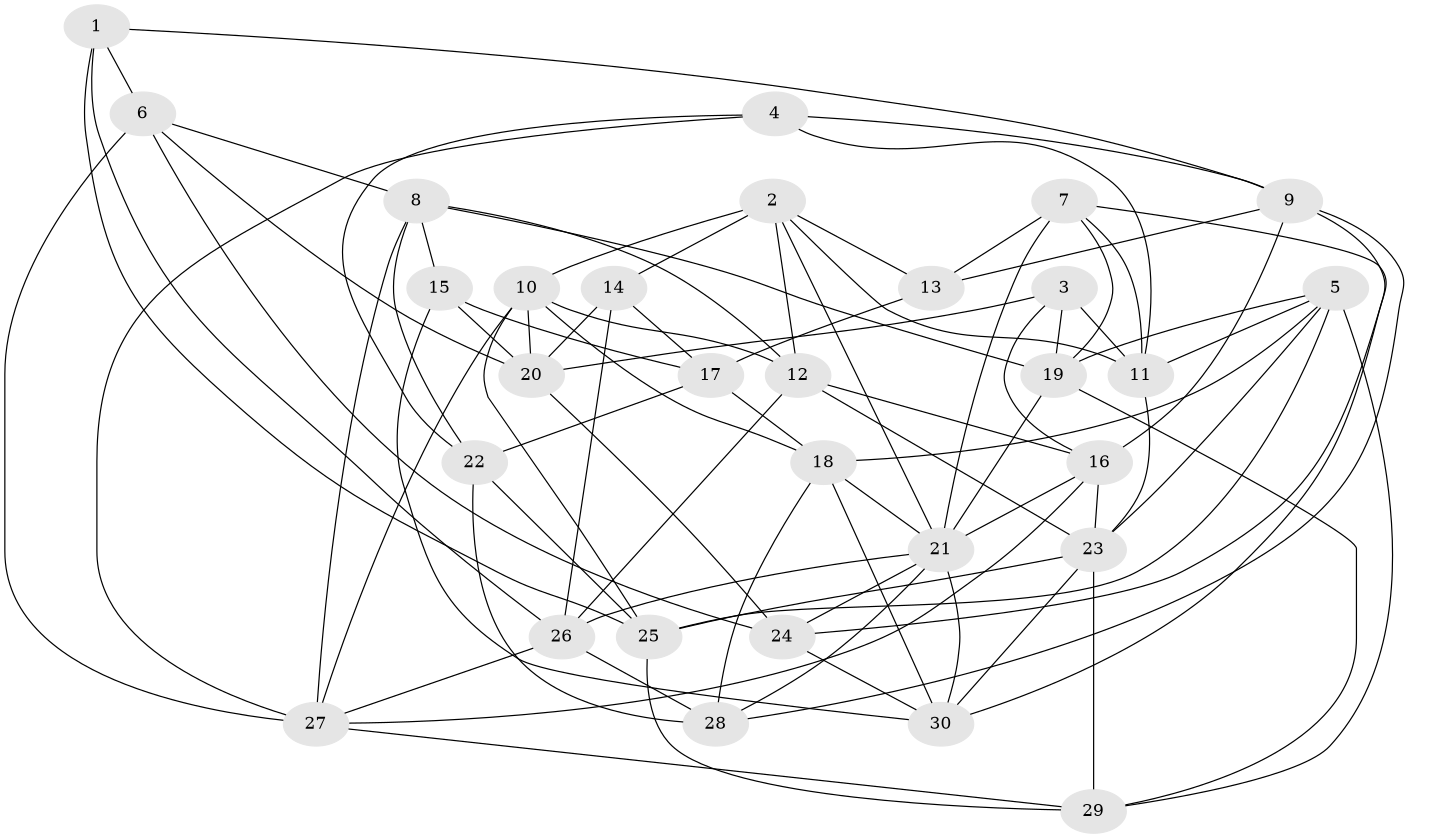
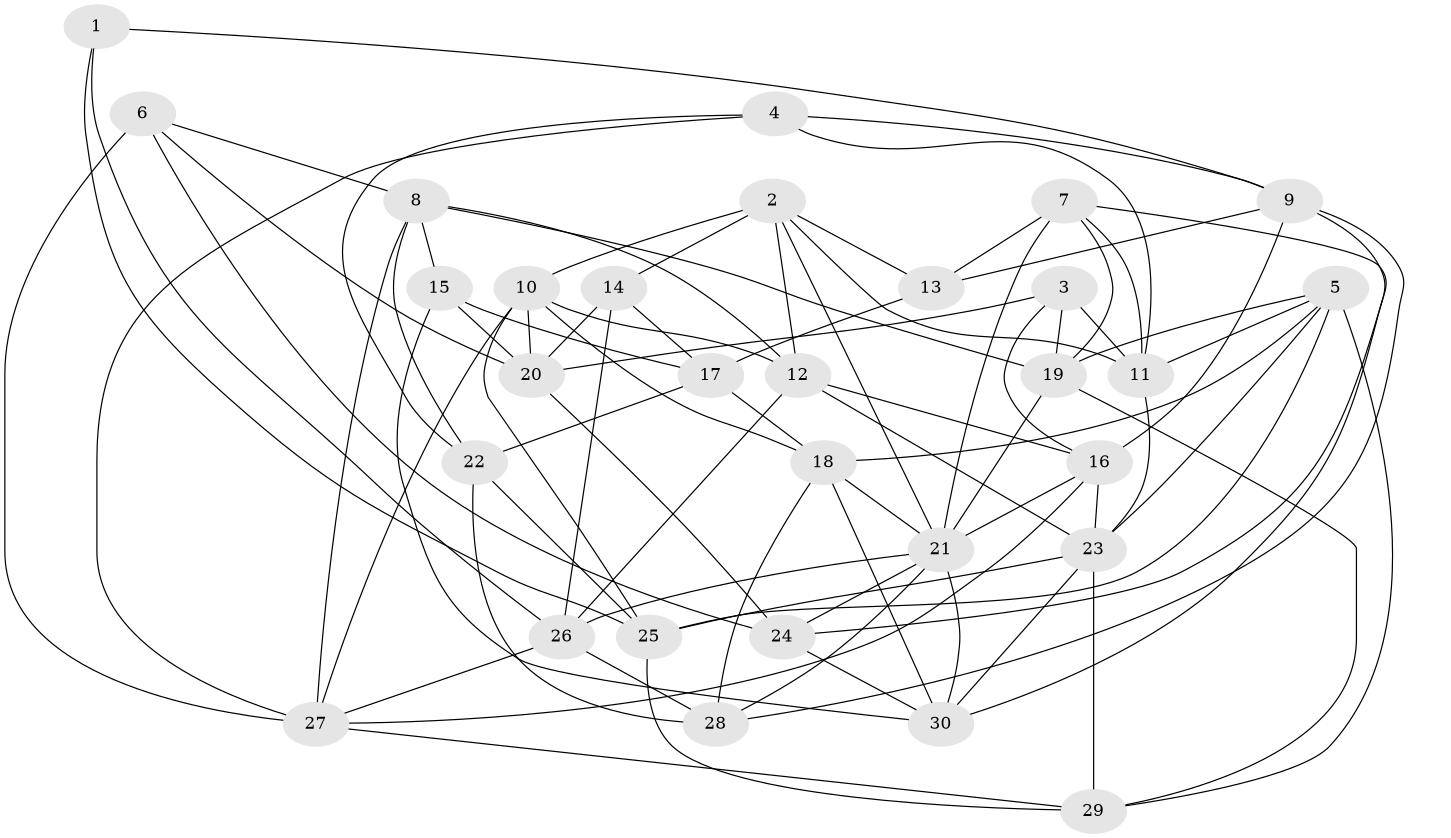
edge "1" -- "6": removed
